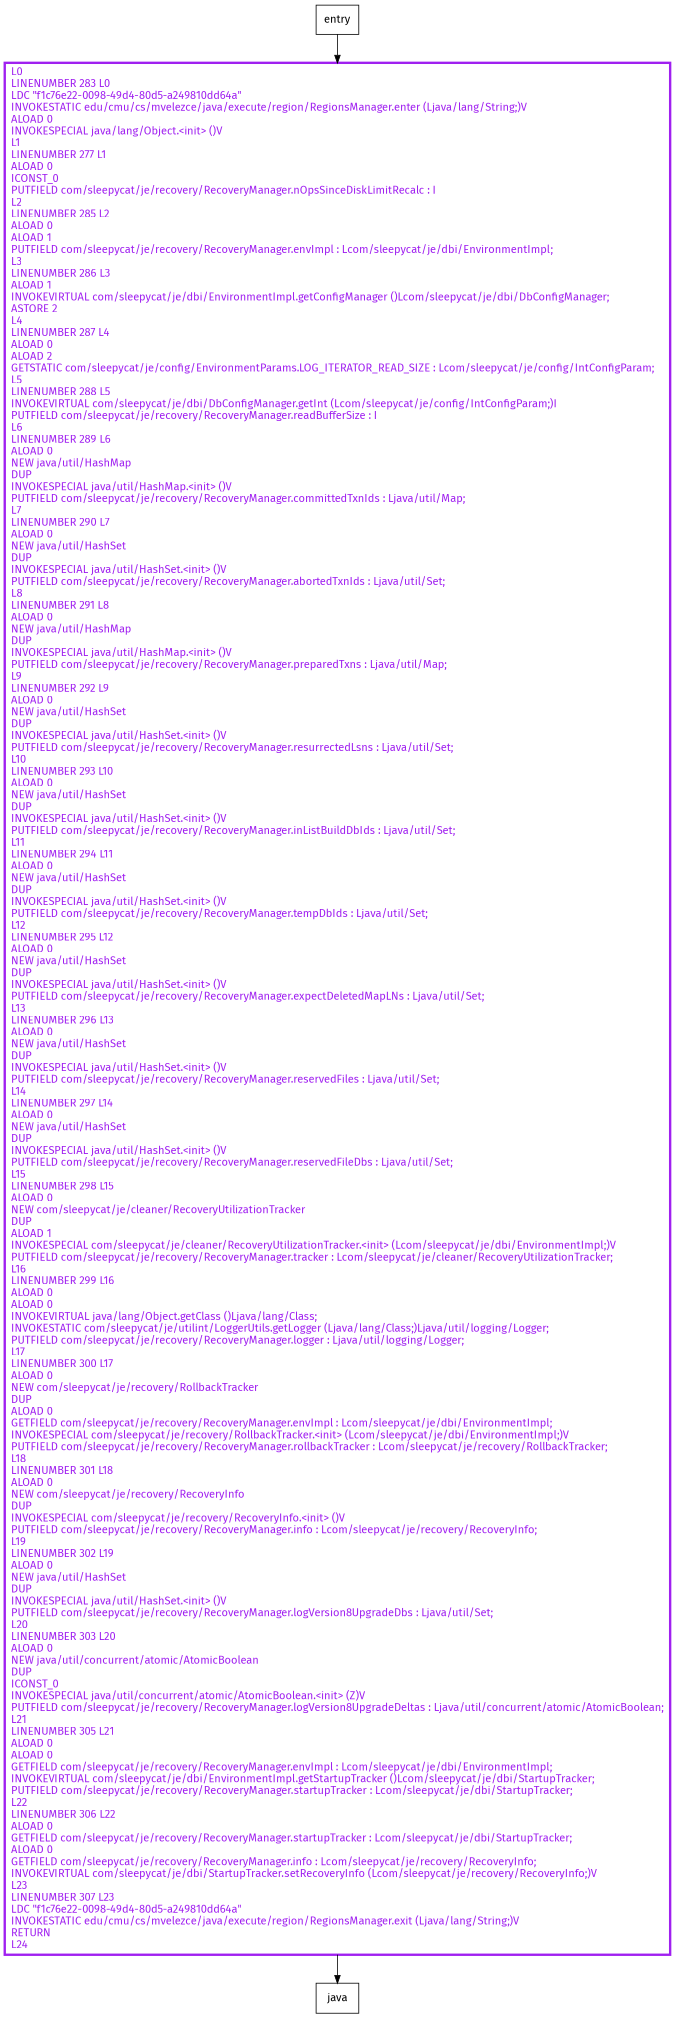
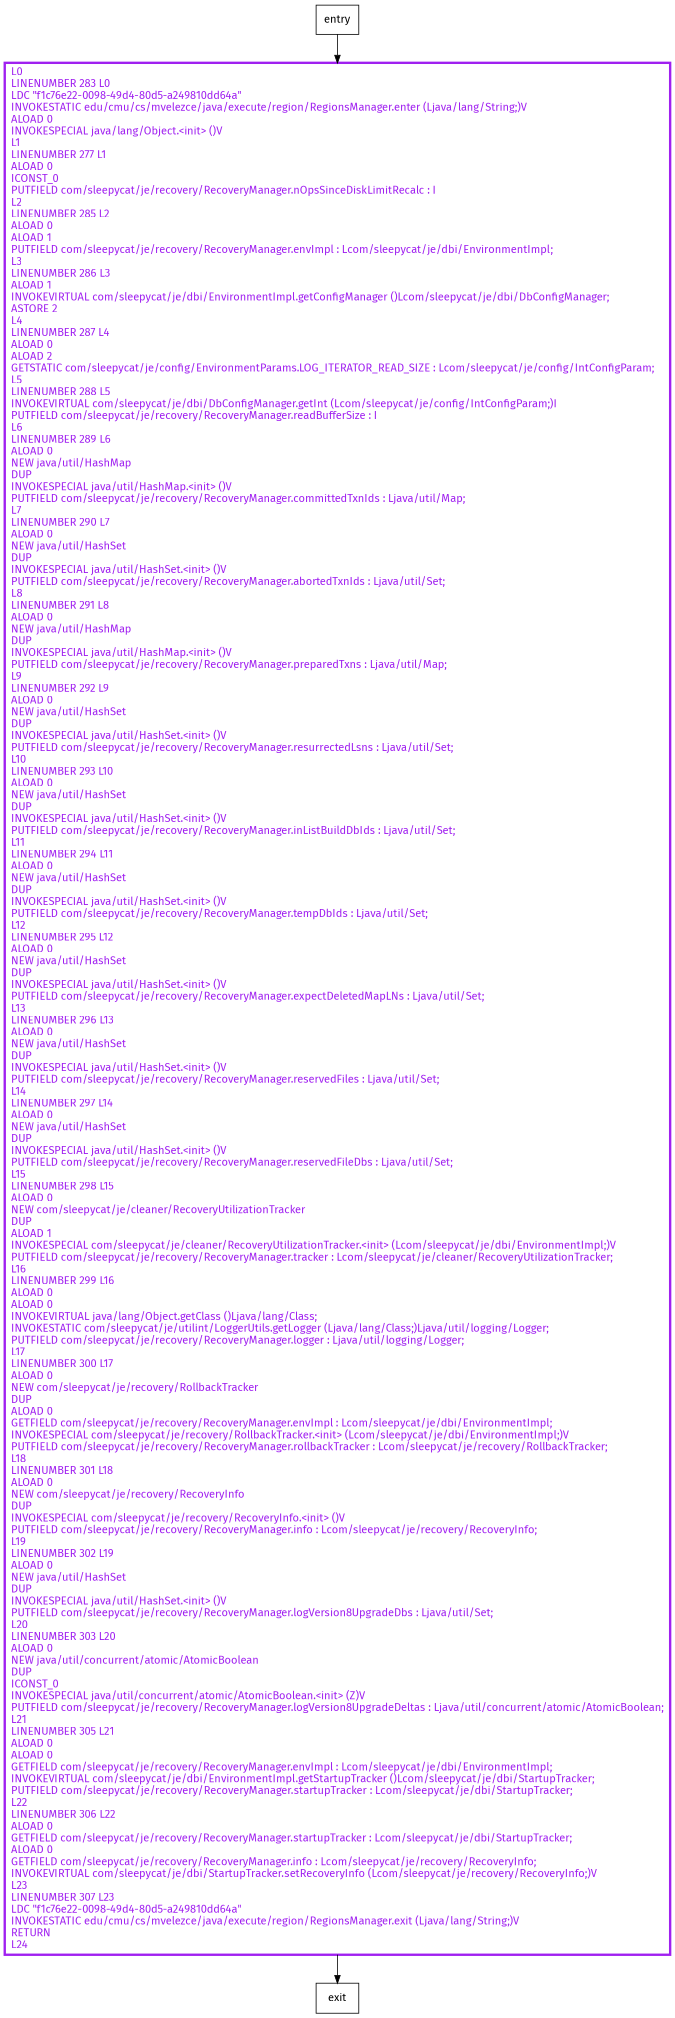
node "java": label "java" -> "exit"
